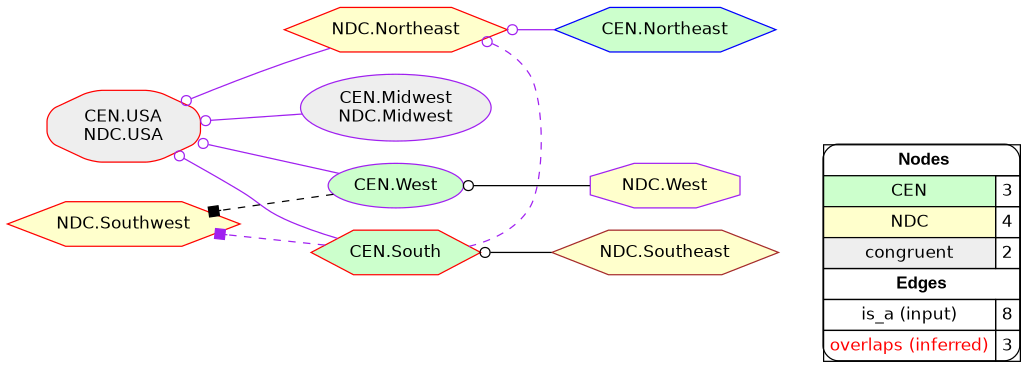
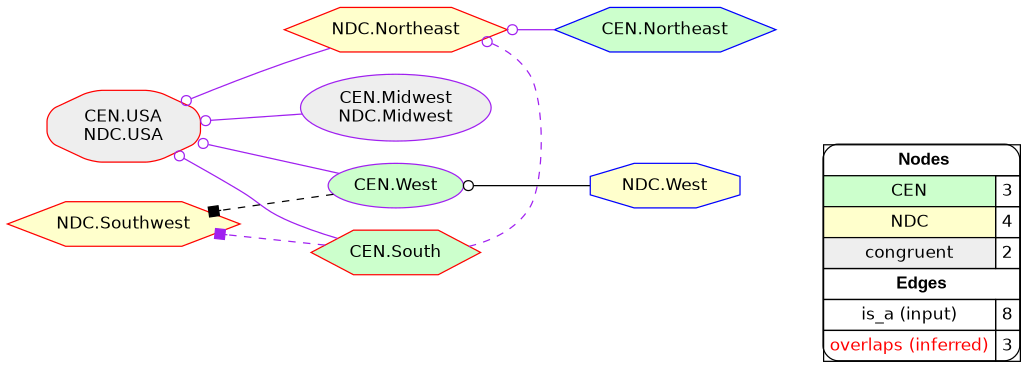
node "NDC.West": color purple -> blue
node "NDC.Southeast": removed
